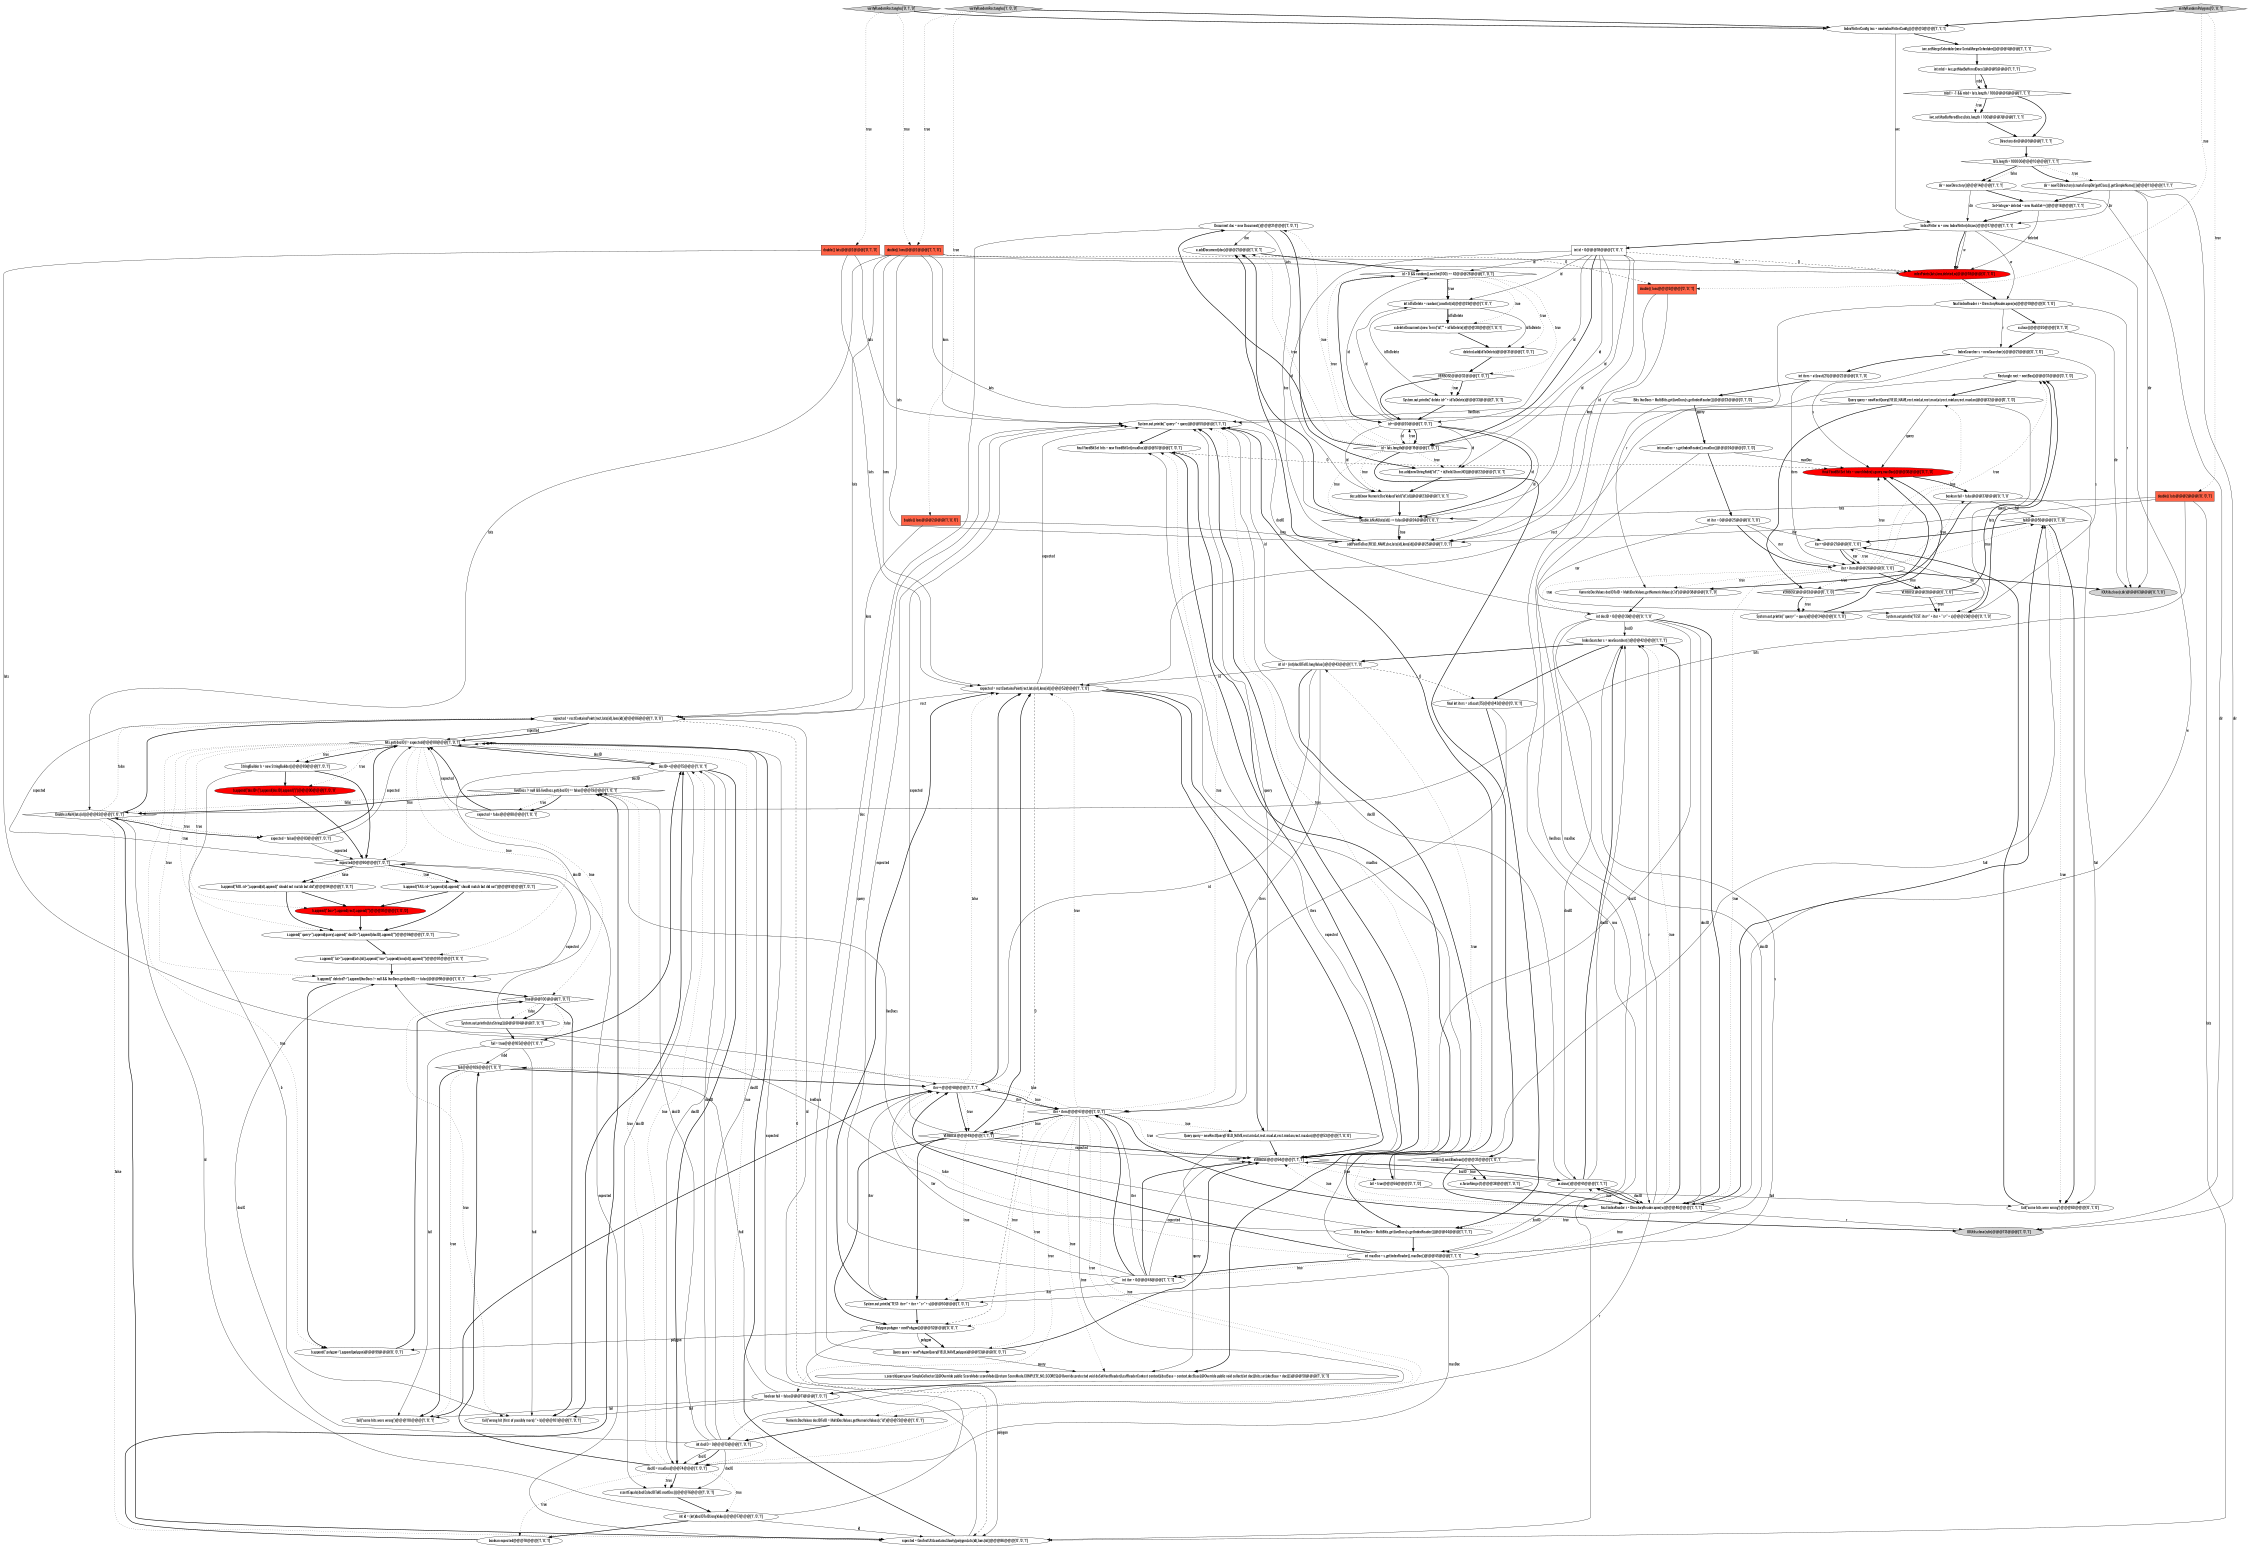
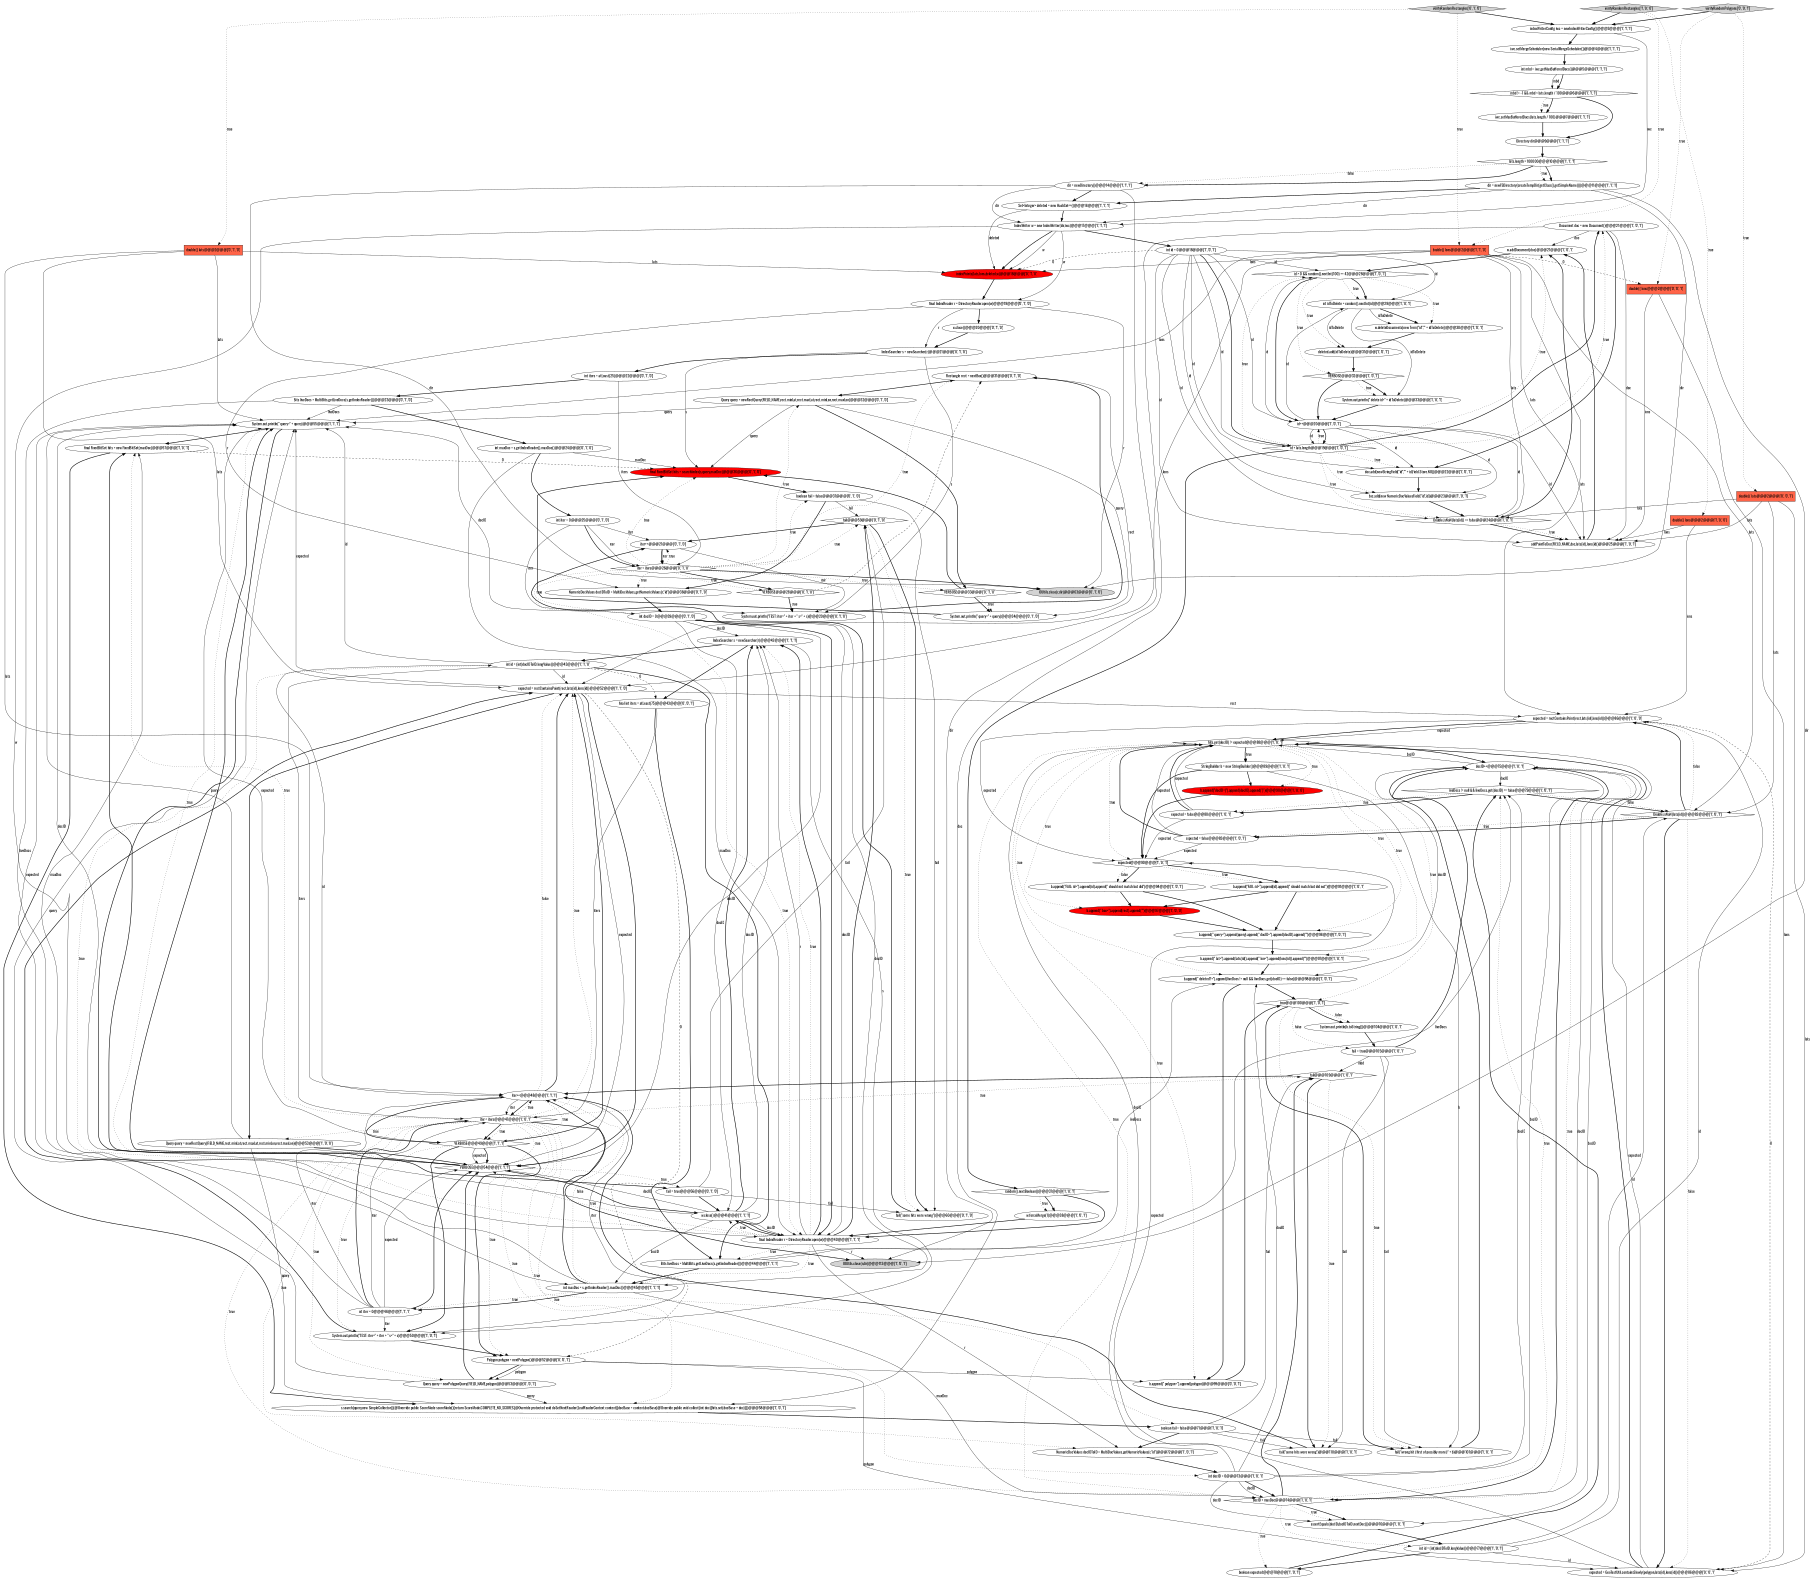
node "int id = 0@@@18@@@['1', '0', '1']": shape box -> ellipse
edge "w.close()@@@20@@@['0', '1', '0']" -> "IOUtils.close(r,dir)@@@63@@@['0', '1', '0']": now "dir = newDirectory()@@@14@@@['1', '1', '1']" -> "IOUtils.close(r,dir)@@@63@@@['0', '1', '0']"
edge "id++@@@20@@@['1', '0', '1']" -> "Double.isNaN(lats(id() == false@@@24@@@['1', '0', '1']": style bold -> solid
edge "VERBOSE@@@28@@@['0', '1', '0']" -> "Rectangle rect = nextBox()@@@31@@@['0', '1', '0']": style bold -> dashed
node "iter < iters@@@26@@@['0', '1', '0']": shape ellipse -> diamond
edge "System.out.println(b.toString())@@@104@@@['1', '0', '1']" -> "expected@@@90@@@['1', '0', '1']": now "expected = false@@@80@@@['1', '0', '1']" -> "expected@@@90@@@['1', '0', '1']"
edge "fail = true@@@56@@@['0', '1', '0']" -> "w.close()@@@41@@@['1', '1', '1']": added
edge "iter < iters@@@47@@@['1', '0', '1']" -> "int docID = 0@@@73@@@['1', '0', '1']": style solid -> dotted
node "docID < maxDoc@@@74@@@['1', '0', '1']": shape ellipse -> diamond
